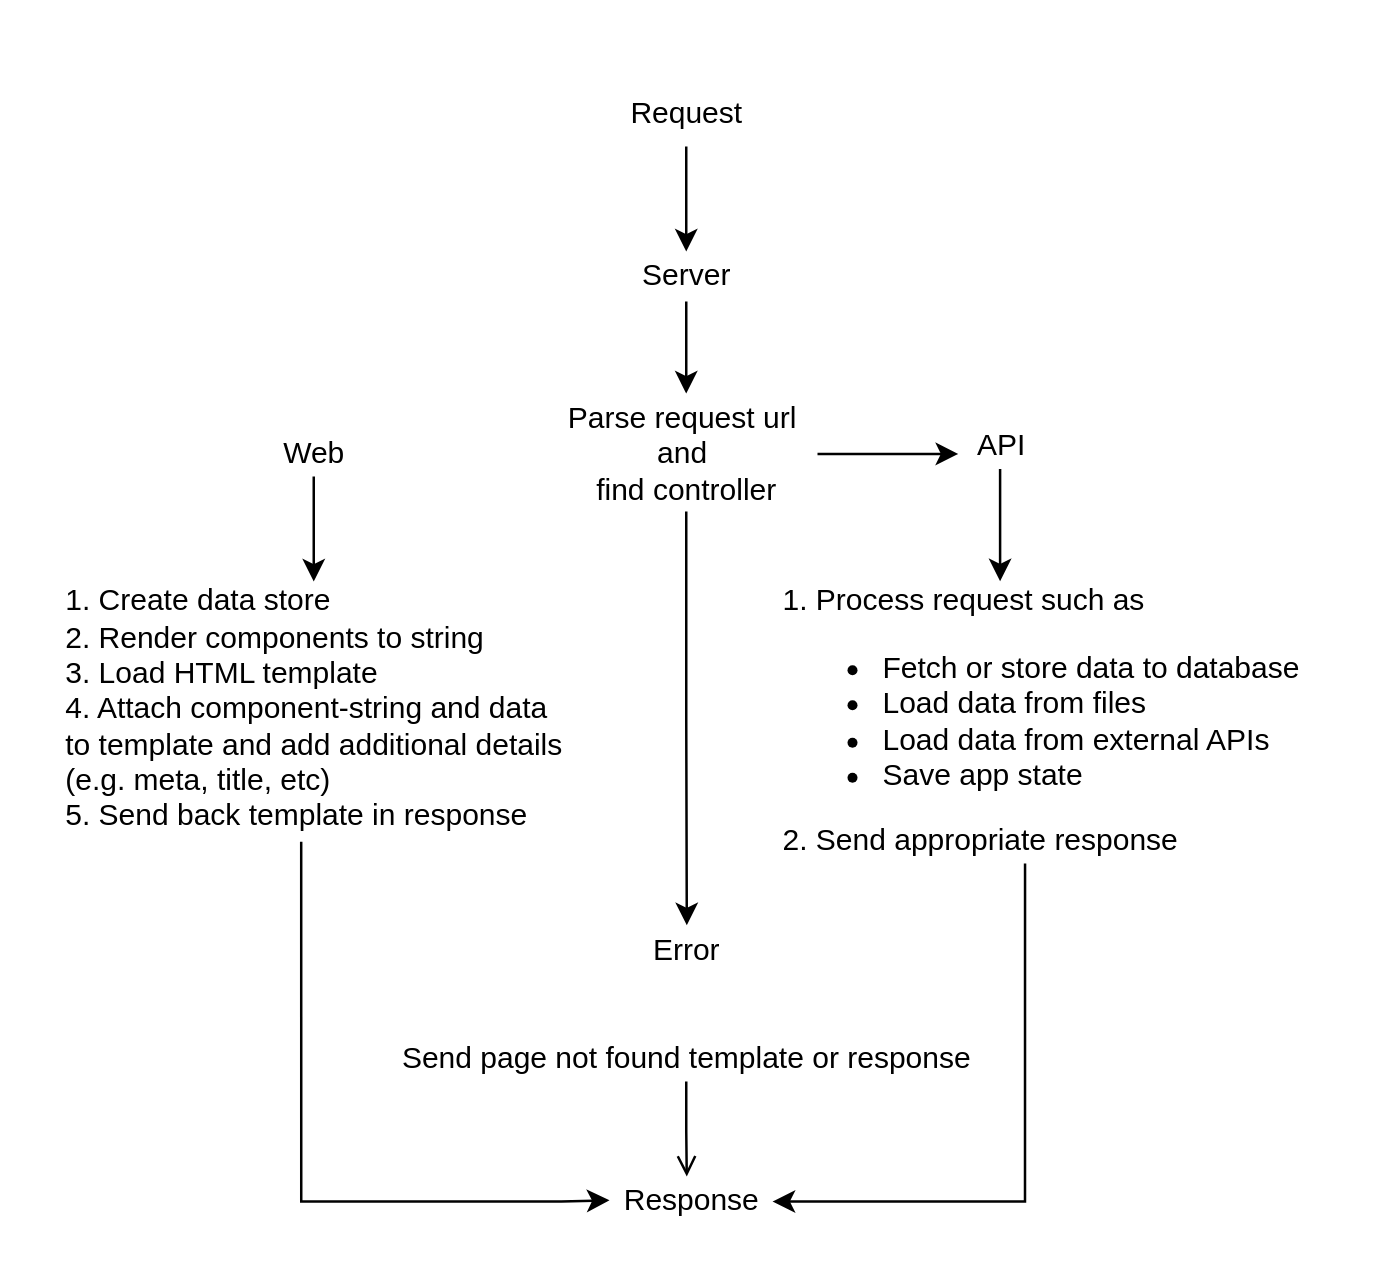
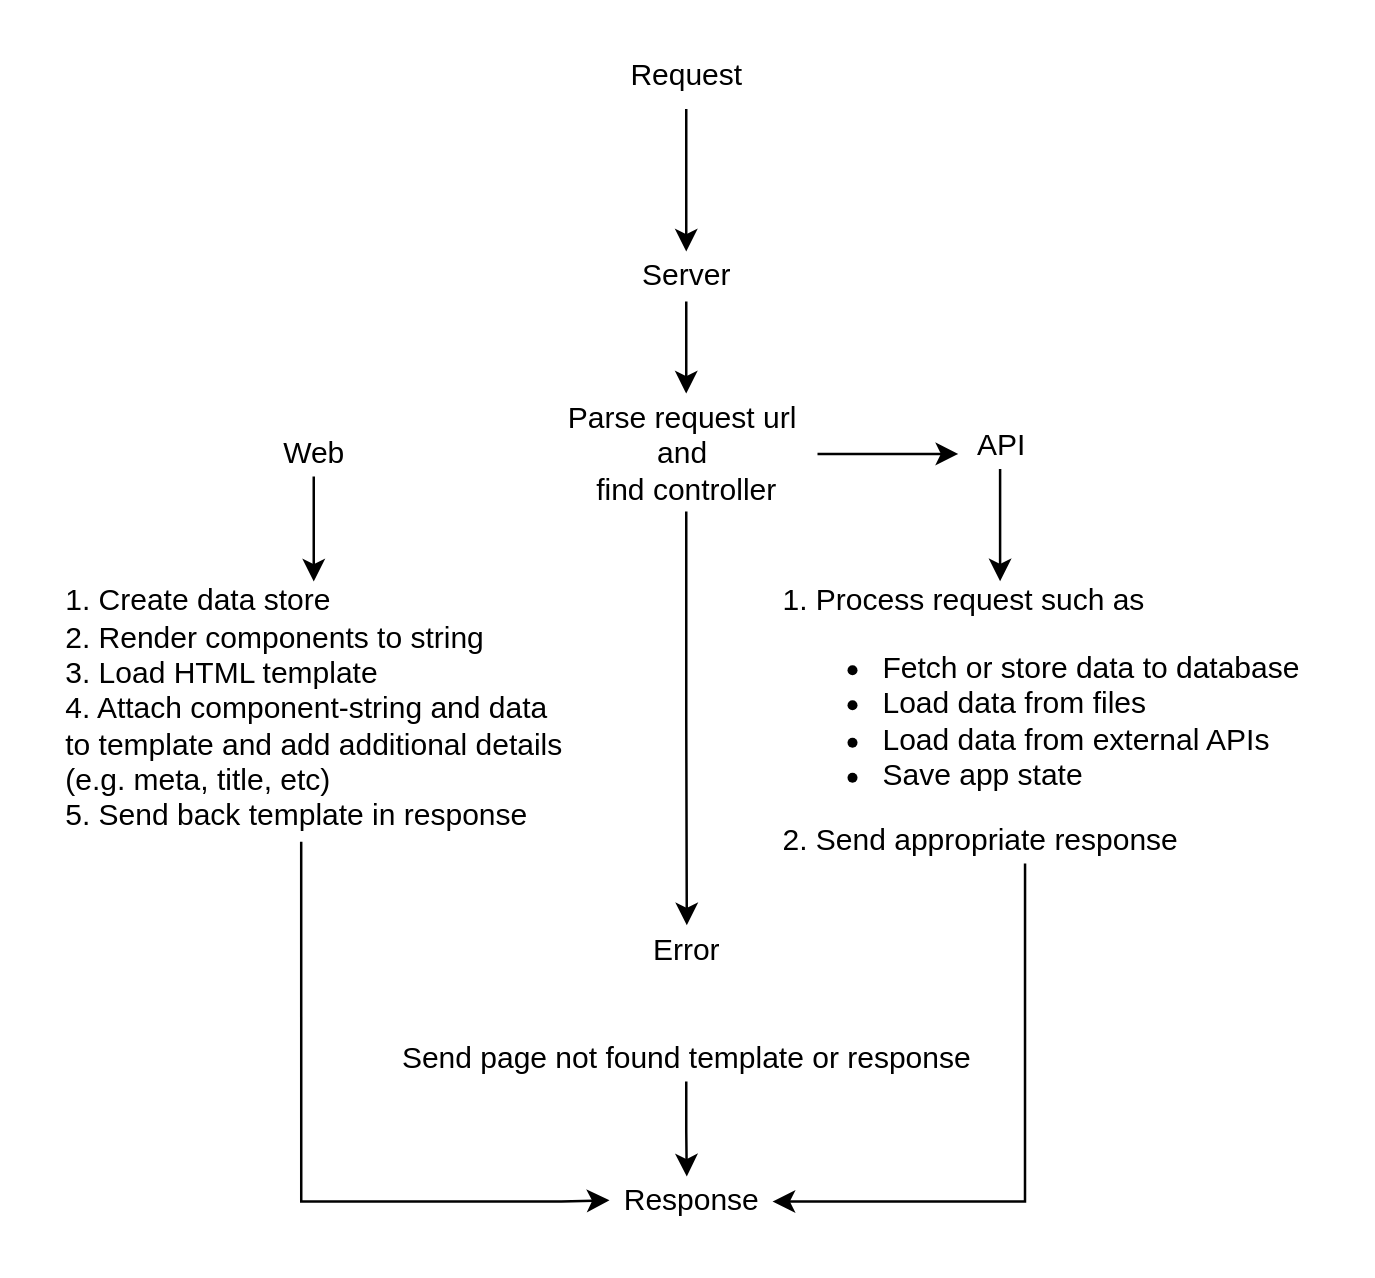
node "Request": moved (686, 114) -> (686, 76)
edge "Send page not found template or response" -> "Response": arrowhead open -> classic
